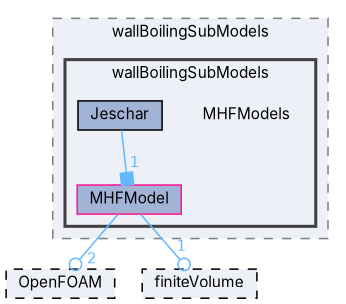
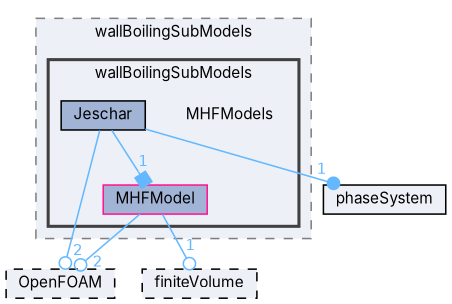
edge "Jeschar" -> "OpenFOAM": added
node "phaseSystem": added
